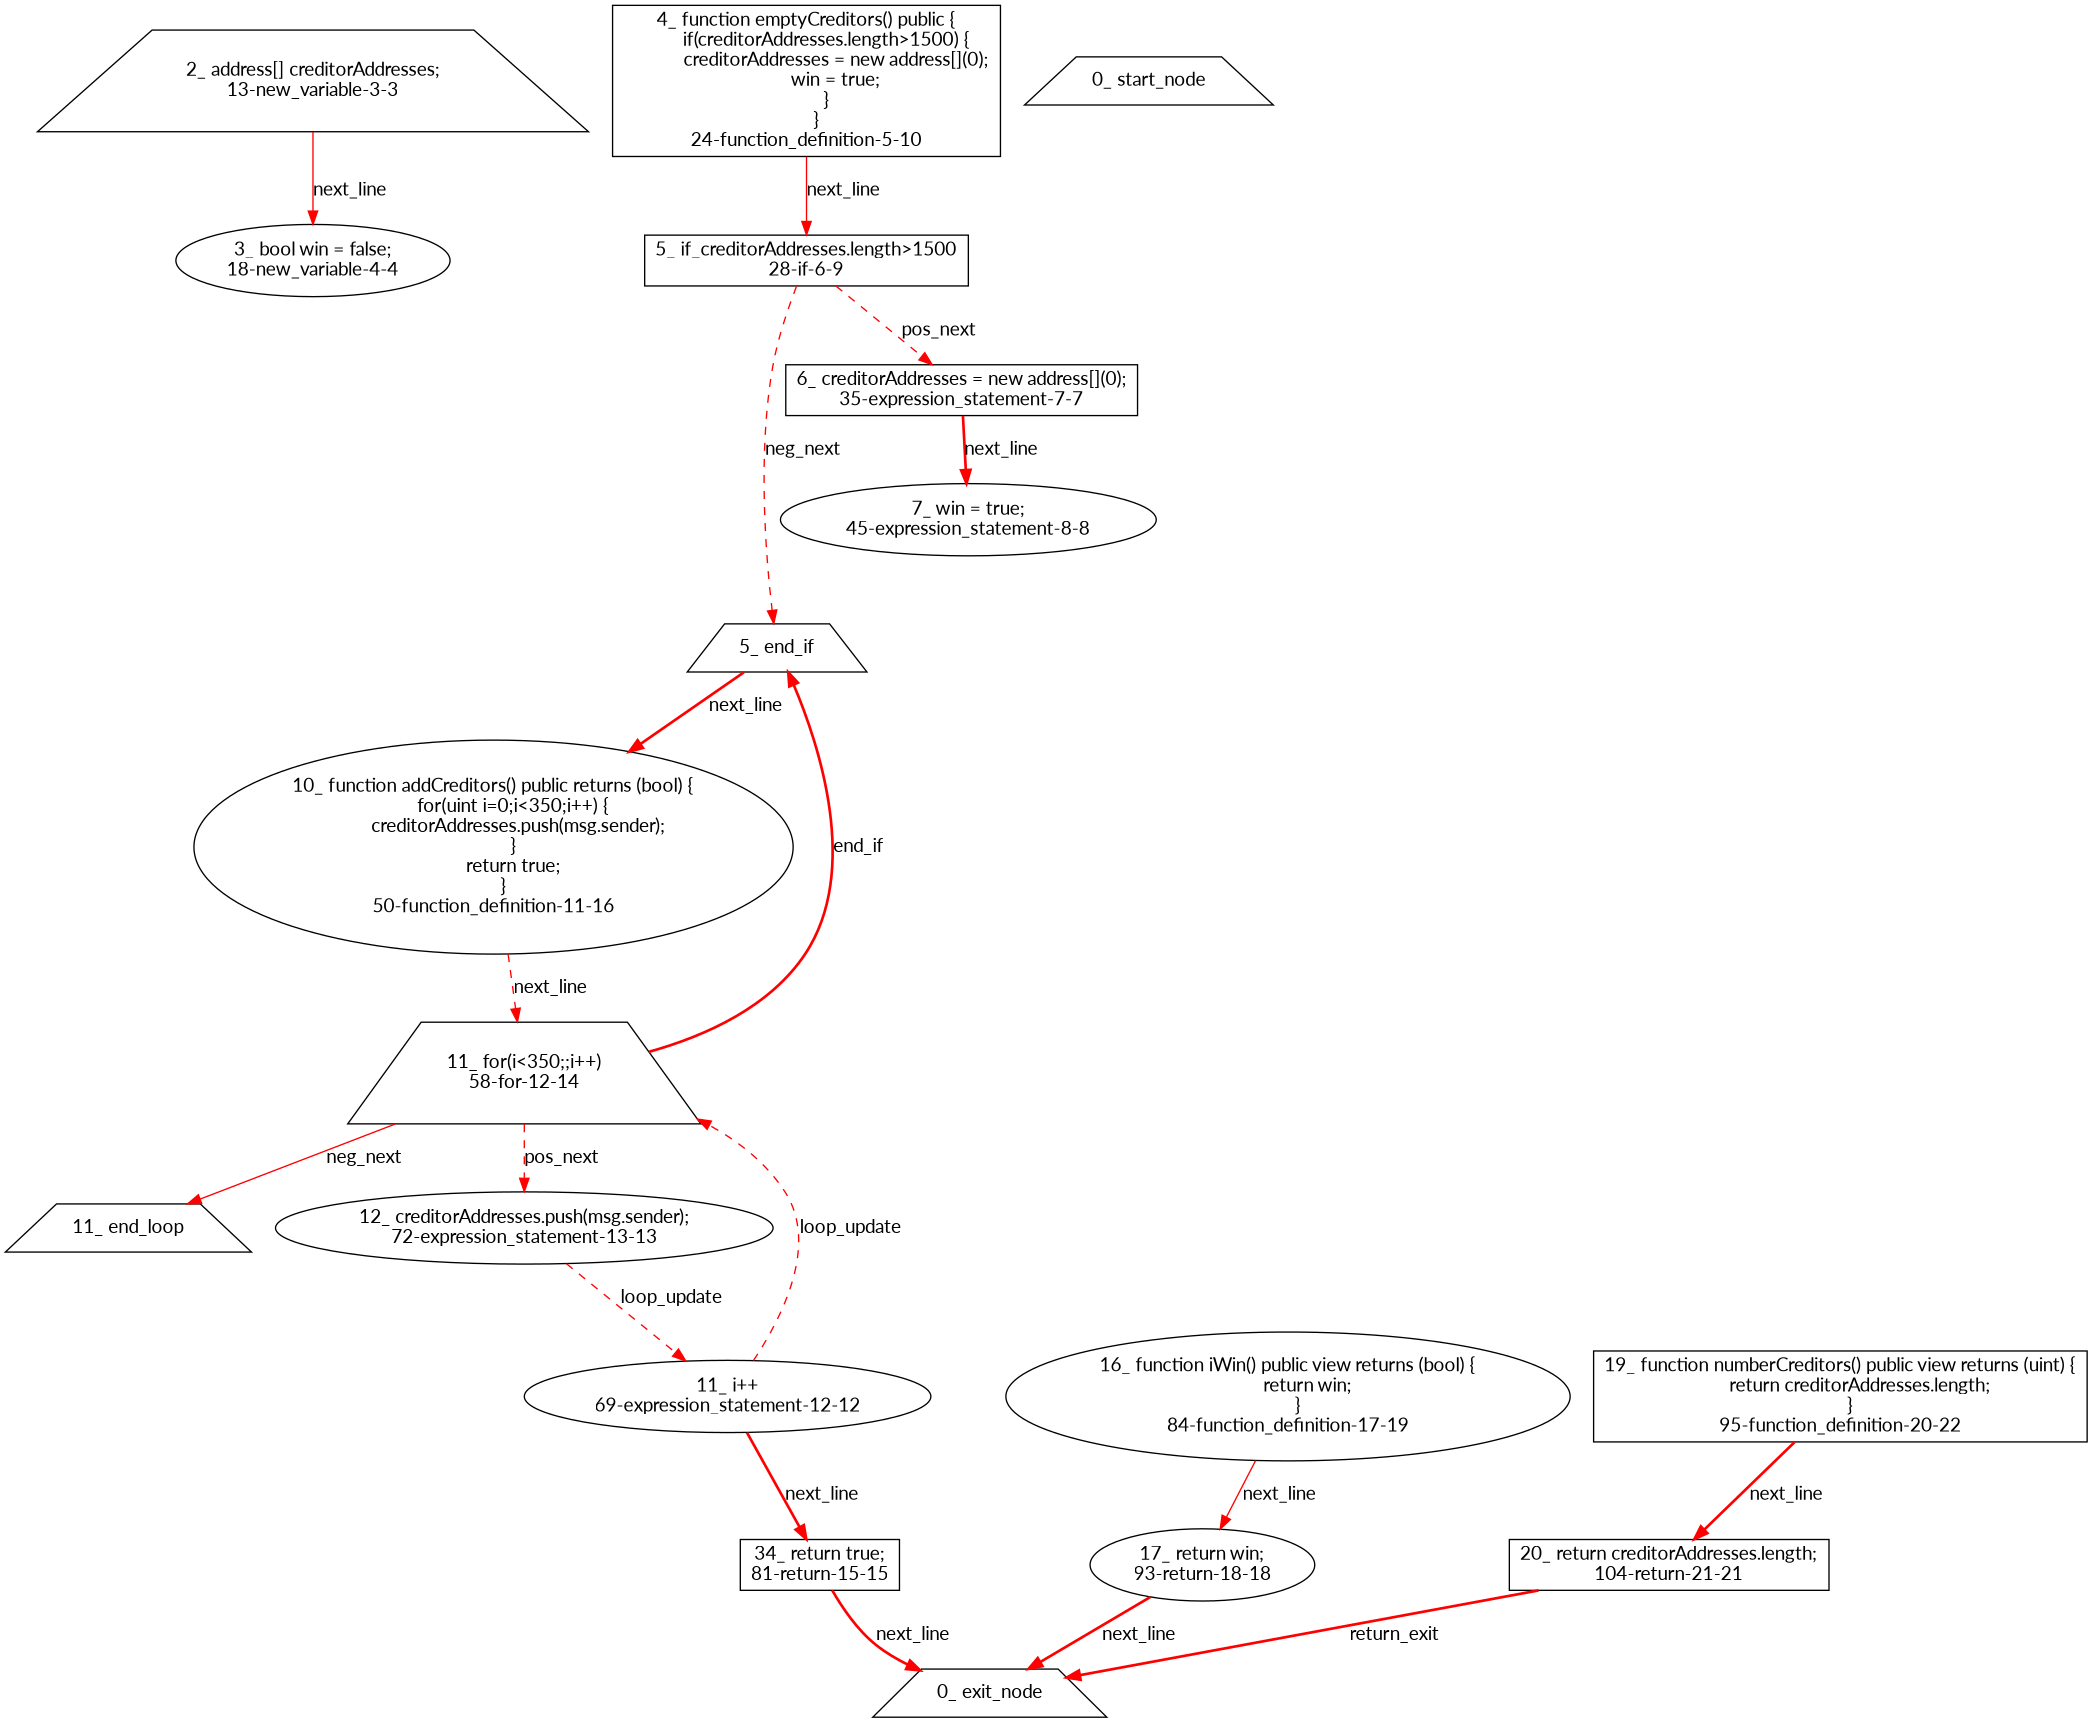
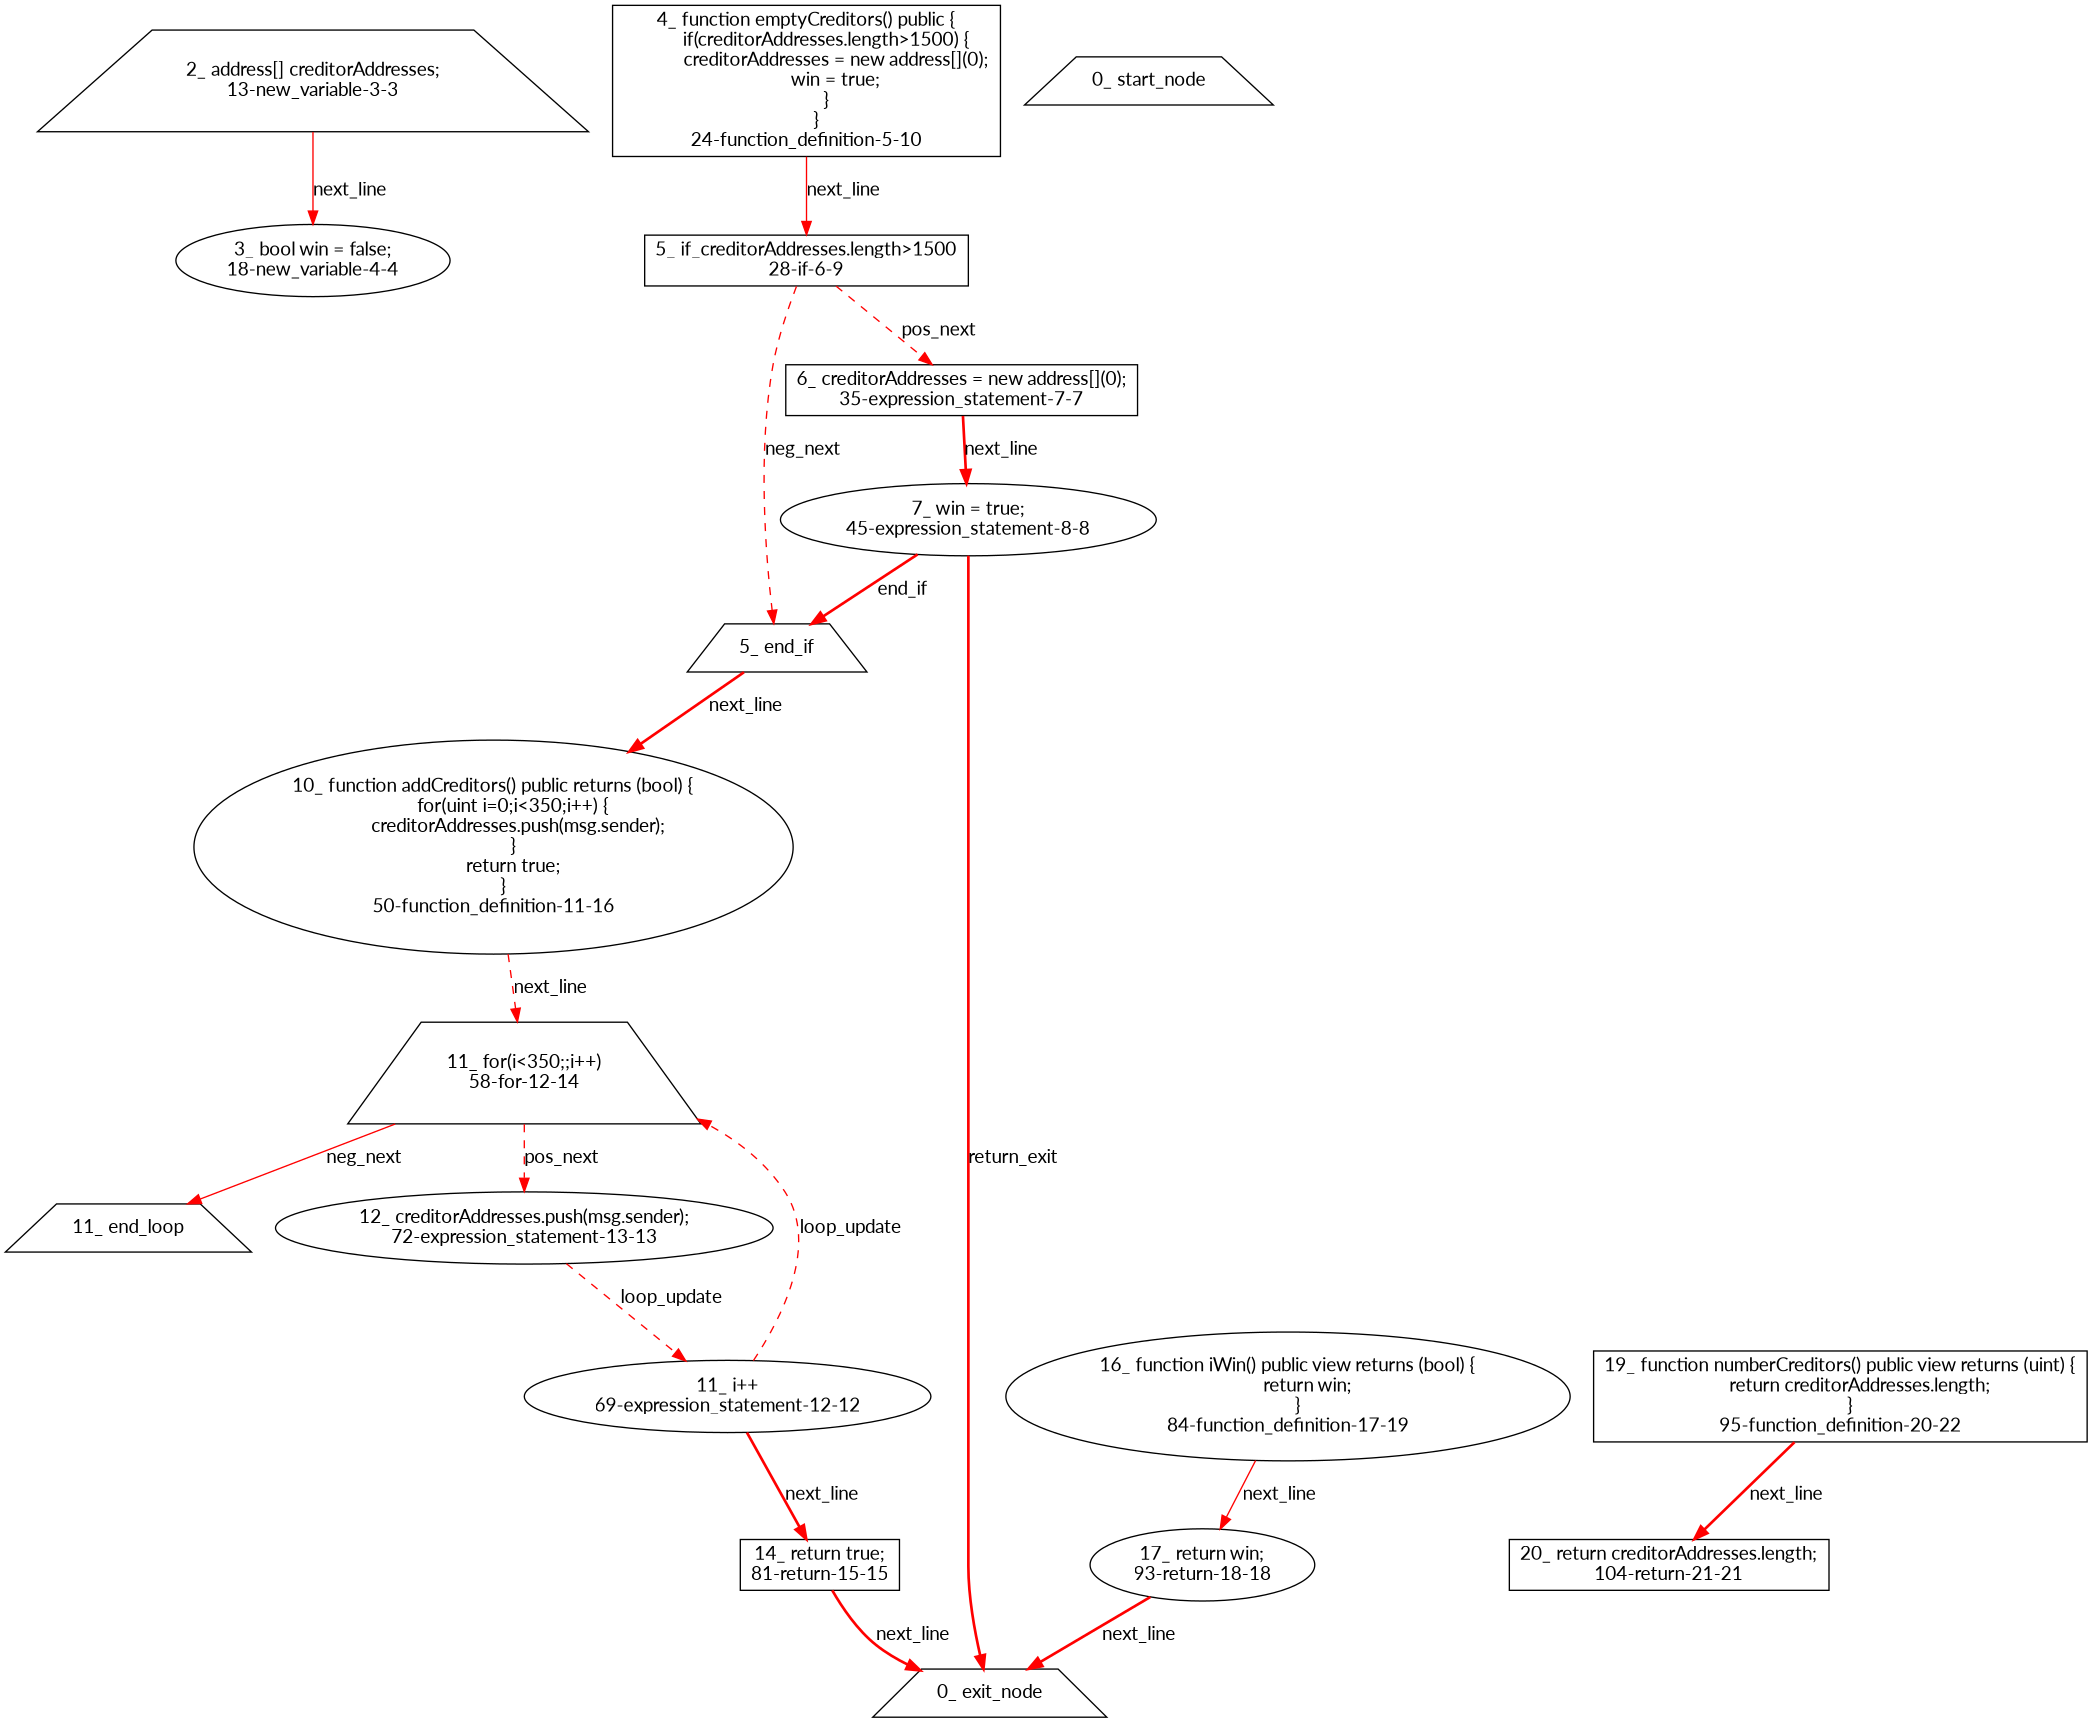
edge "11_ for(i<350;;i++) 58-for-12-14" -> "5_ end_if": now "7_ win = true; 45-expression_statement-8-8" -> "5_ end_if"
node "34_ return true; 81-return-15-15": label "34_ return true; 81-return-15-15" -> "14_ return true; 81-return-15-15"
edge "20_ return creditorAddresses.length; 104-return-21-21" -> "0_ exit_node": now "7_ win = true; 45-expression_statement-8-8" -> "0_ exit_node"
